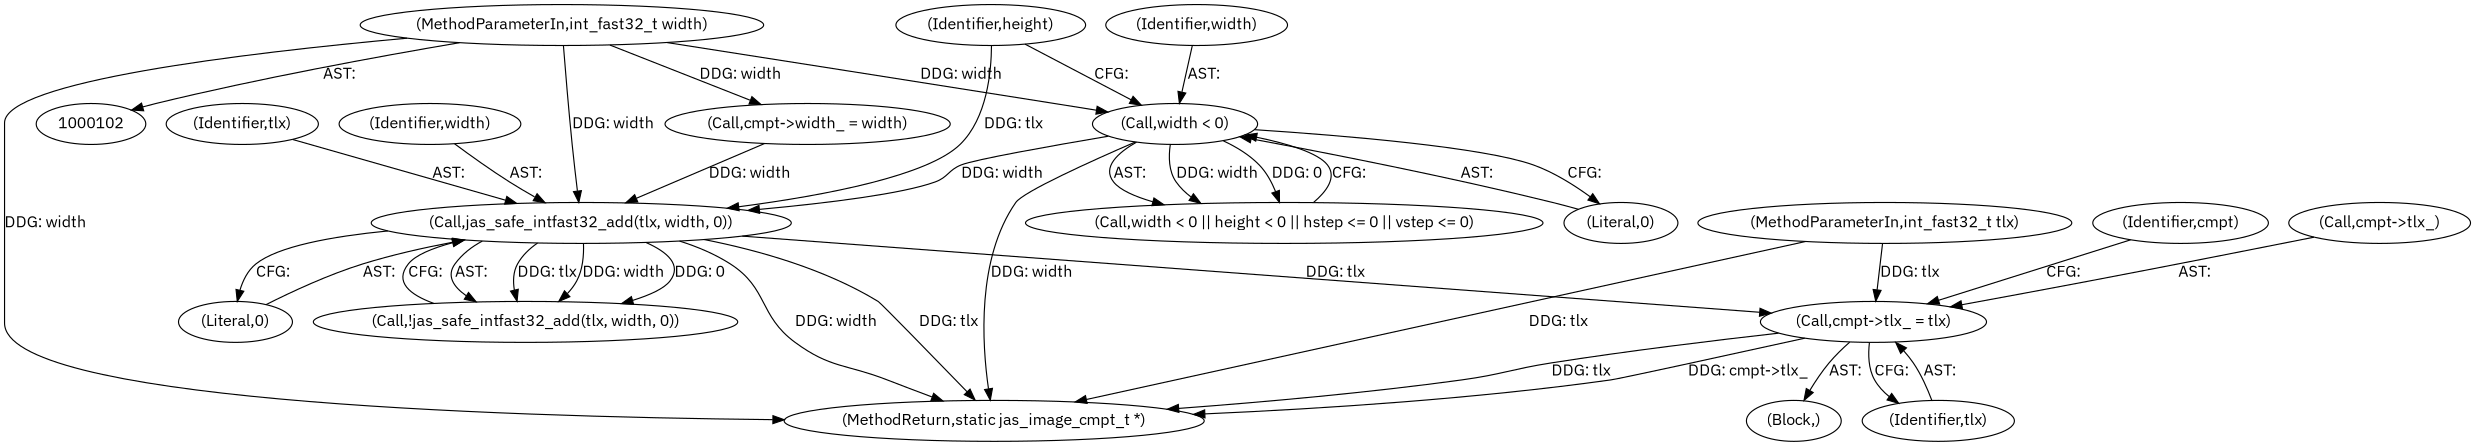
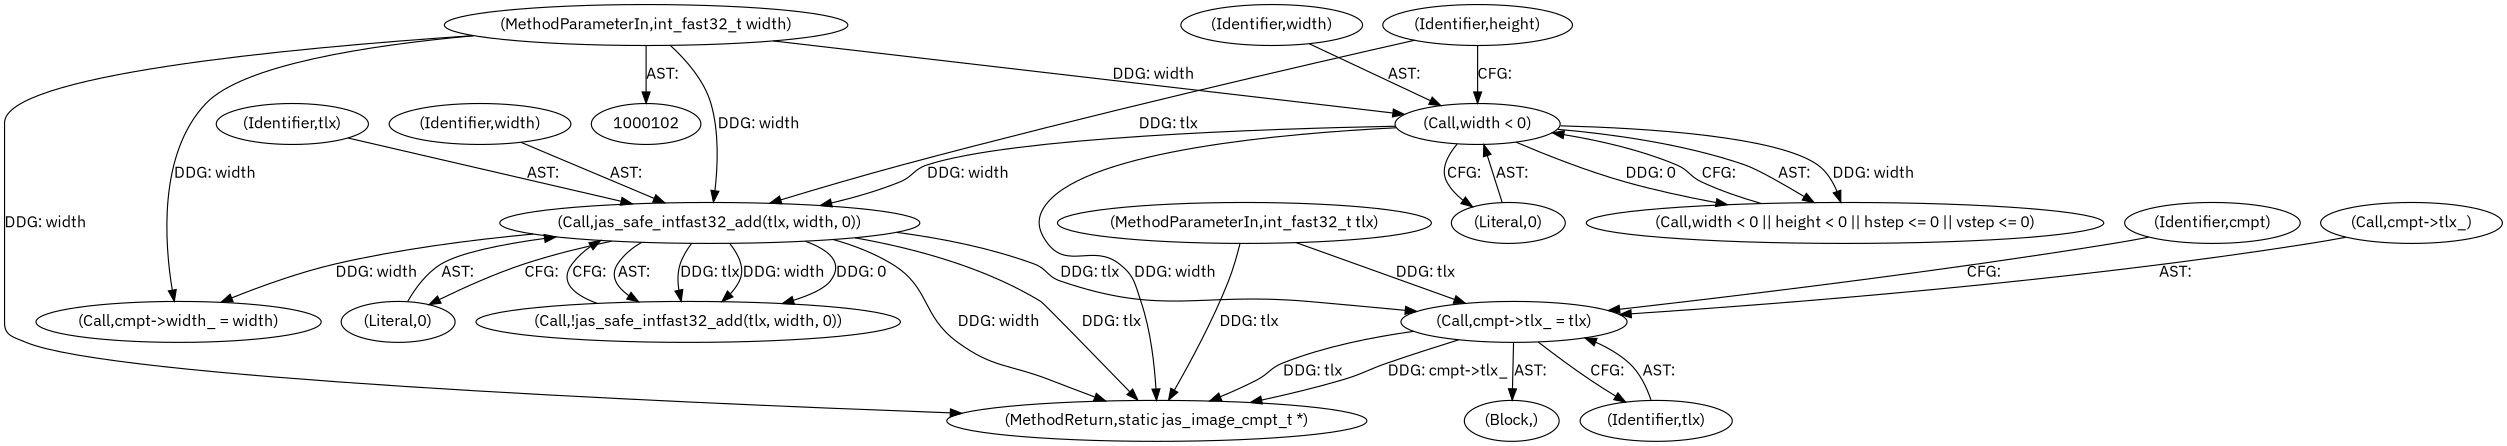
edge "(Call,cmpt->width_ = width)" -> "(Call,jas_safe_intfast32_add(tlx, width, 0))": reversed
